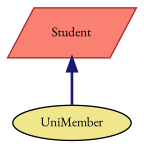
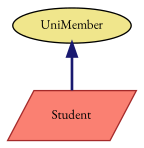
edge "UniMember" -> "Student": reversed
